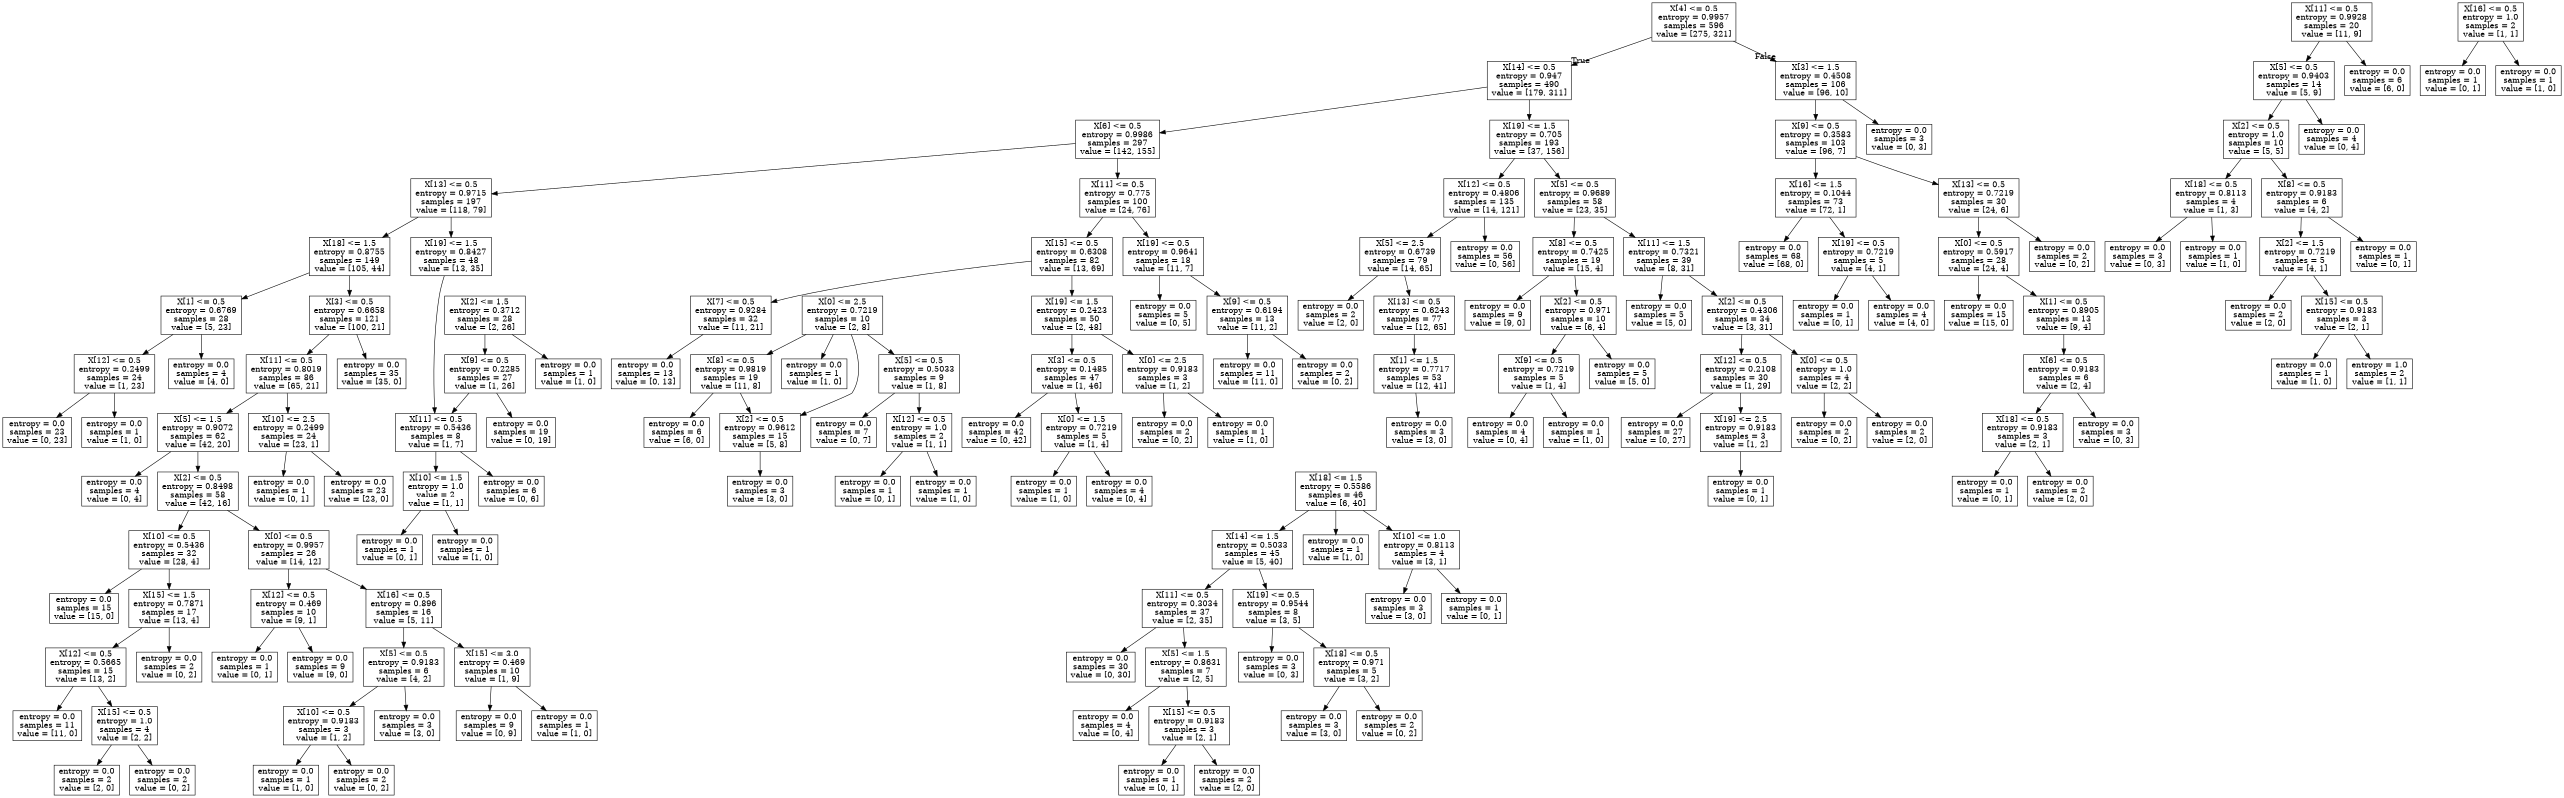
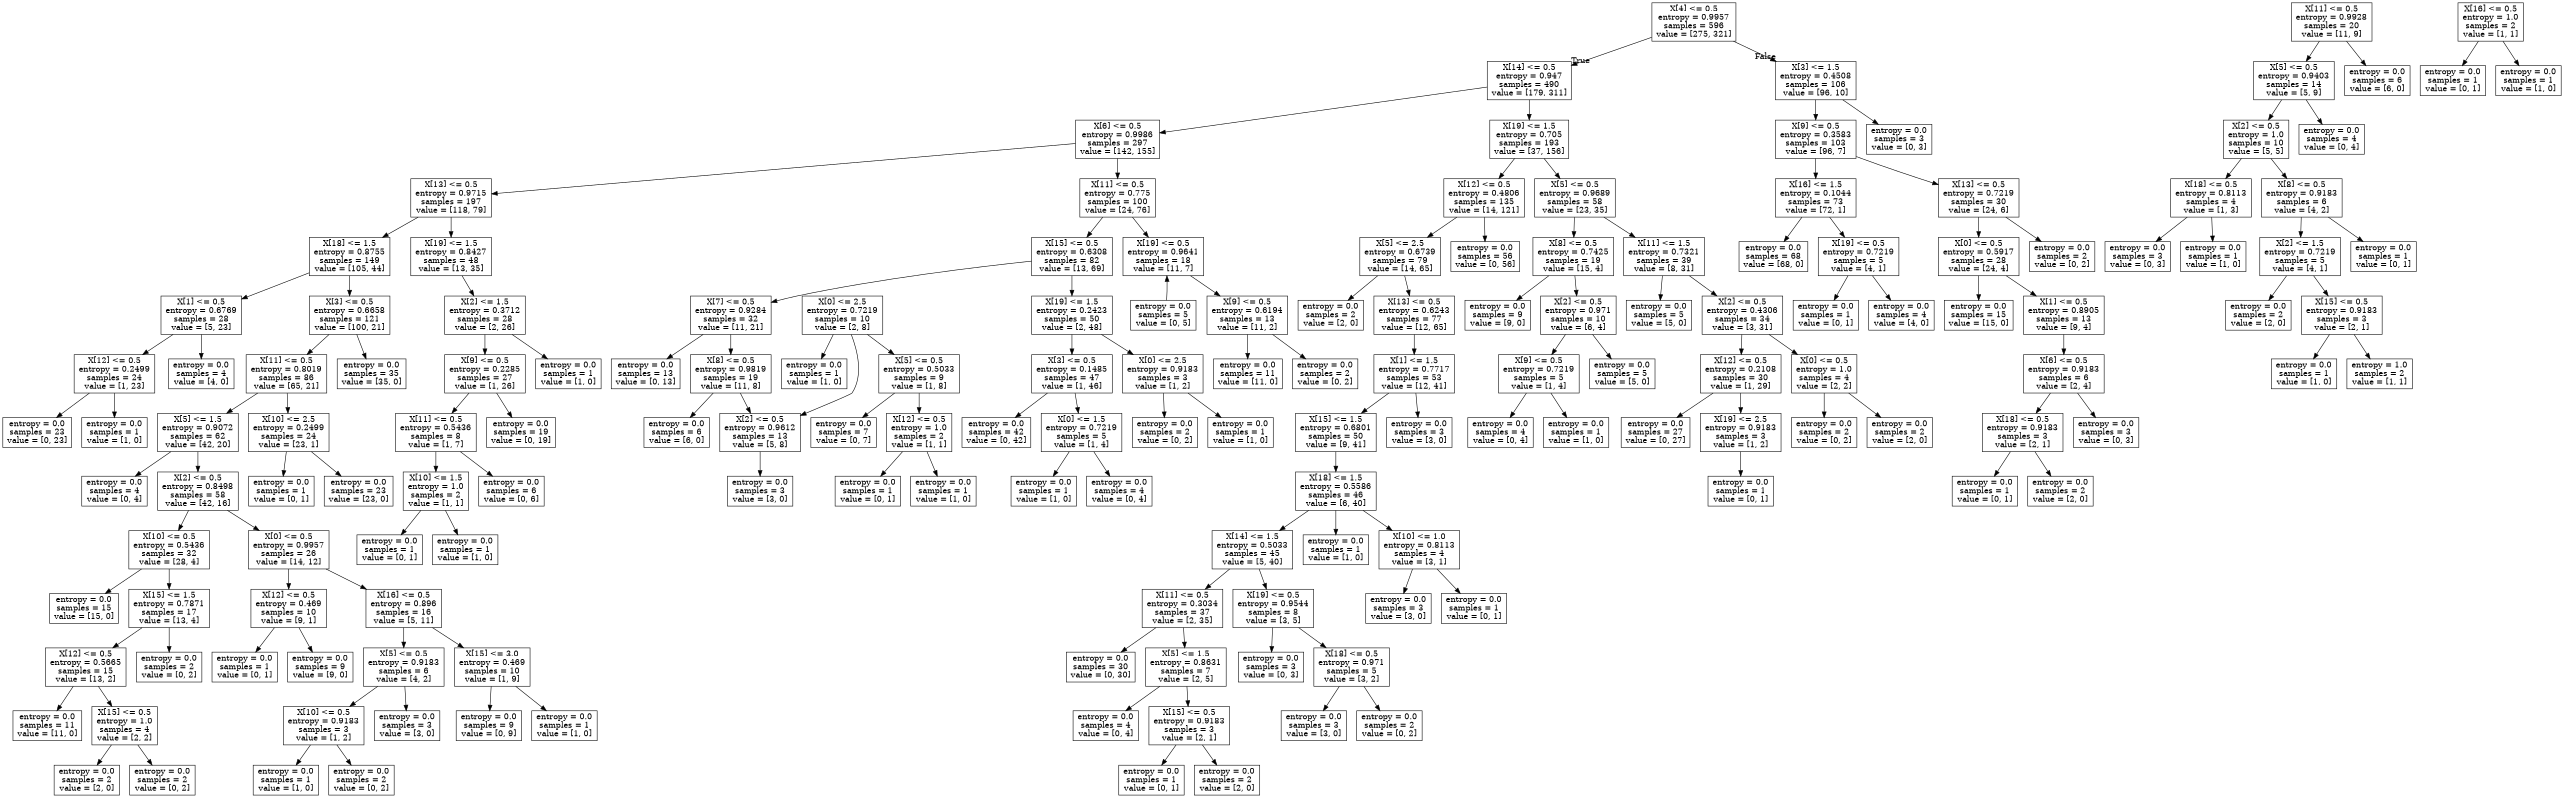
edge "X[19] <= 0.5 entropy = 0.9641 samples = 18 value = [11, 7]" -> "entropy = 0.0 samples = 5 value = [0, 5]": reversed
edge "X[19] <= 1.5 entropy = 0.8427 samples = 48 value = [13, 35]" -> "X[11] <= 0.5 entropy = 0.5436 samples = 8 value = [1, 7]": now "X[19] <= 1.5 entropy = 0.8427 samples = 48 value = [13, 35]" -> "X[2] <= 1.5 entropy = 0.3712 samples = 28 value = [2, 26]"
edge "X[0] <= 2.5 entropy = 0.7219 samples = 10 value = [2, 8]" -> "X[8] <= 0.5 entropy = 0.9819 samples = 19 value = [11, 8]": now "X[7] <= 0.5 entropy = 0.9284 samples = 32 value = [11, 21]" -> "X[8] <= 0.5 entropy = 0.9819 samples = 19 value = [11, 8]"
node "X[2] <= 0.5 entropy = 0.9612 samples = 15 value = [5, 8]": label "X[2] <= 0.5 entropy = 0.9612 samples = 15 value = [5, 8]" -> "X[2] <= 0.5 entropy = 0.9612 samples = 13 value = [5, 8]"
node "X[15] <= 1.5 entropy = 0.6801 samples = 50 value = [9, 41]": added
node "X[10] <= 1.5 entropy = 1.0 value = 2 value = [1, 1]": label "X[10] <= 1.5 entropy = 1.0 value = 2 value = [1, 1]" -> "X[10] <= 1.5 entropy = 1.0 samples = 2 value = [1, 1]"
